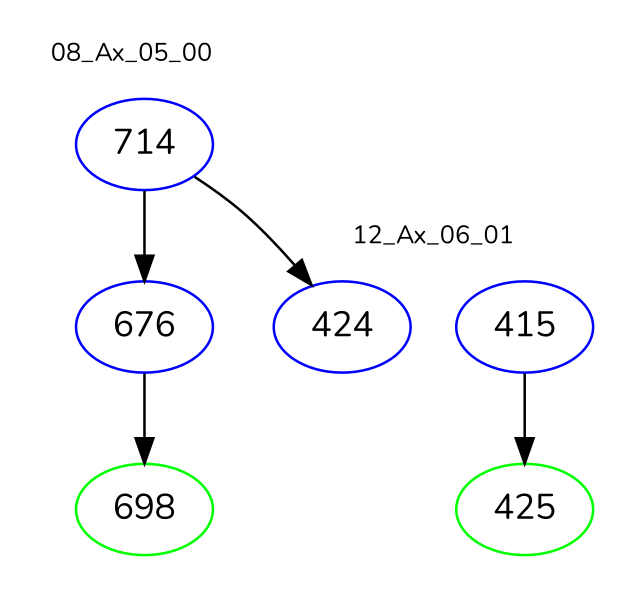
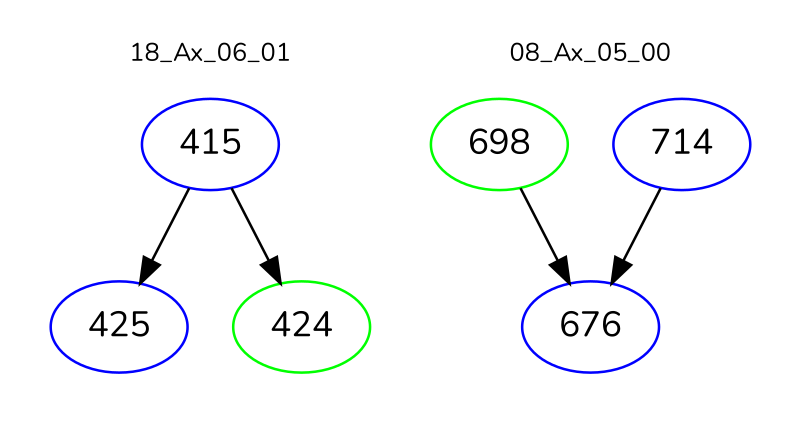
cluster "12_Ax_06_01": label "12_Ax_06_01" -> "18_Ax_06_01"
edge "714" -> "424": now "415" -> "424"
node "424": color blue -> green
edge "676" -> "698": reversed
node "425": color green -> blue
